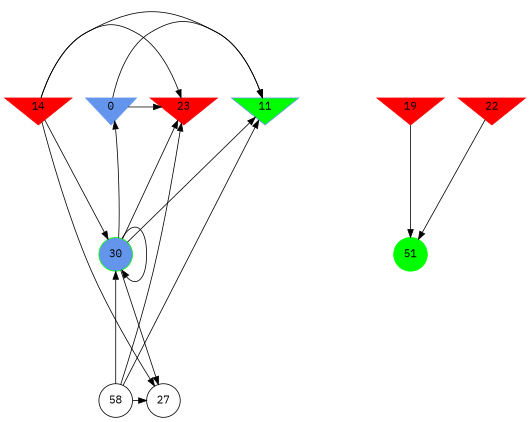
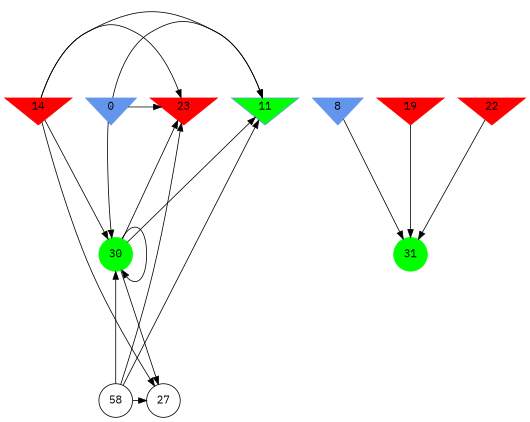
node "8": added
edge "30" -> "0": reversed
node "30": fillcolor cornflowerblue -> green
node "51": label "51" -> "31"
